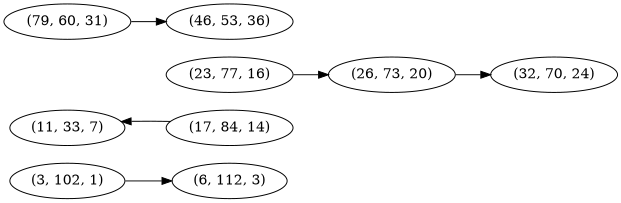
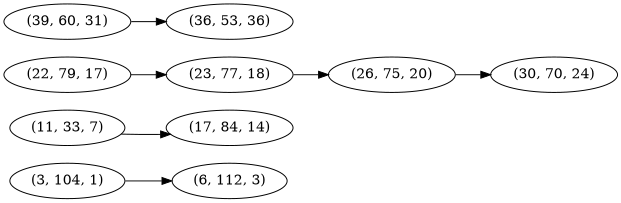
node "(79, 60, 31)": label "(79, 60, 31)" -> "(39, 60, 31)"
node "(46, 53, 36)": label "(46, 53, 36)" -> "(36, 53, 36)"
node "(22, 79, 17)": added
node "(23, 77, 16)": label "(23, 77, 16)" -> "(23, 77, 18)"
node "(26, 73, 20)": label "(26, 73, 20)" -> "(26, 75, 20)"
node "(32, 70, 24)": label "(32, 70, 24)" -> "(30, 70, 24)"
edge "(17, 84, 14)" -> "(11, 33, 7)": reversed
node "(3, 102, 1)": label "(3, 102, 1)" -> "(3, 104, 1)"
